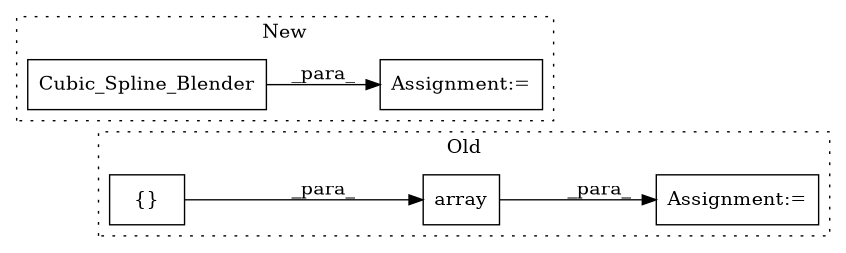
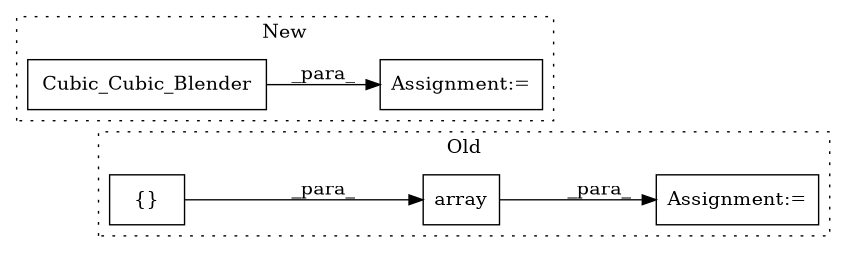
node "Cubic_Spline_Blender": label "Cubic_Spline_Blender" -> "Cubic_Cubic_Blender"
